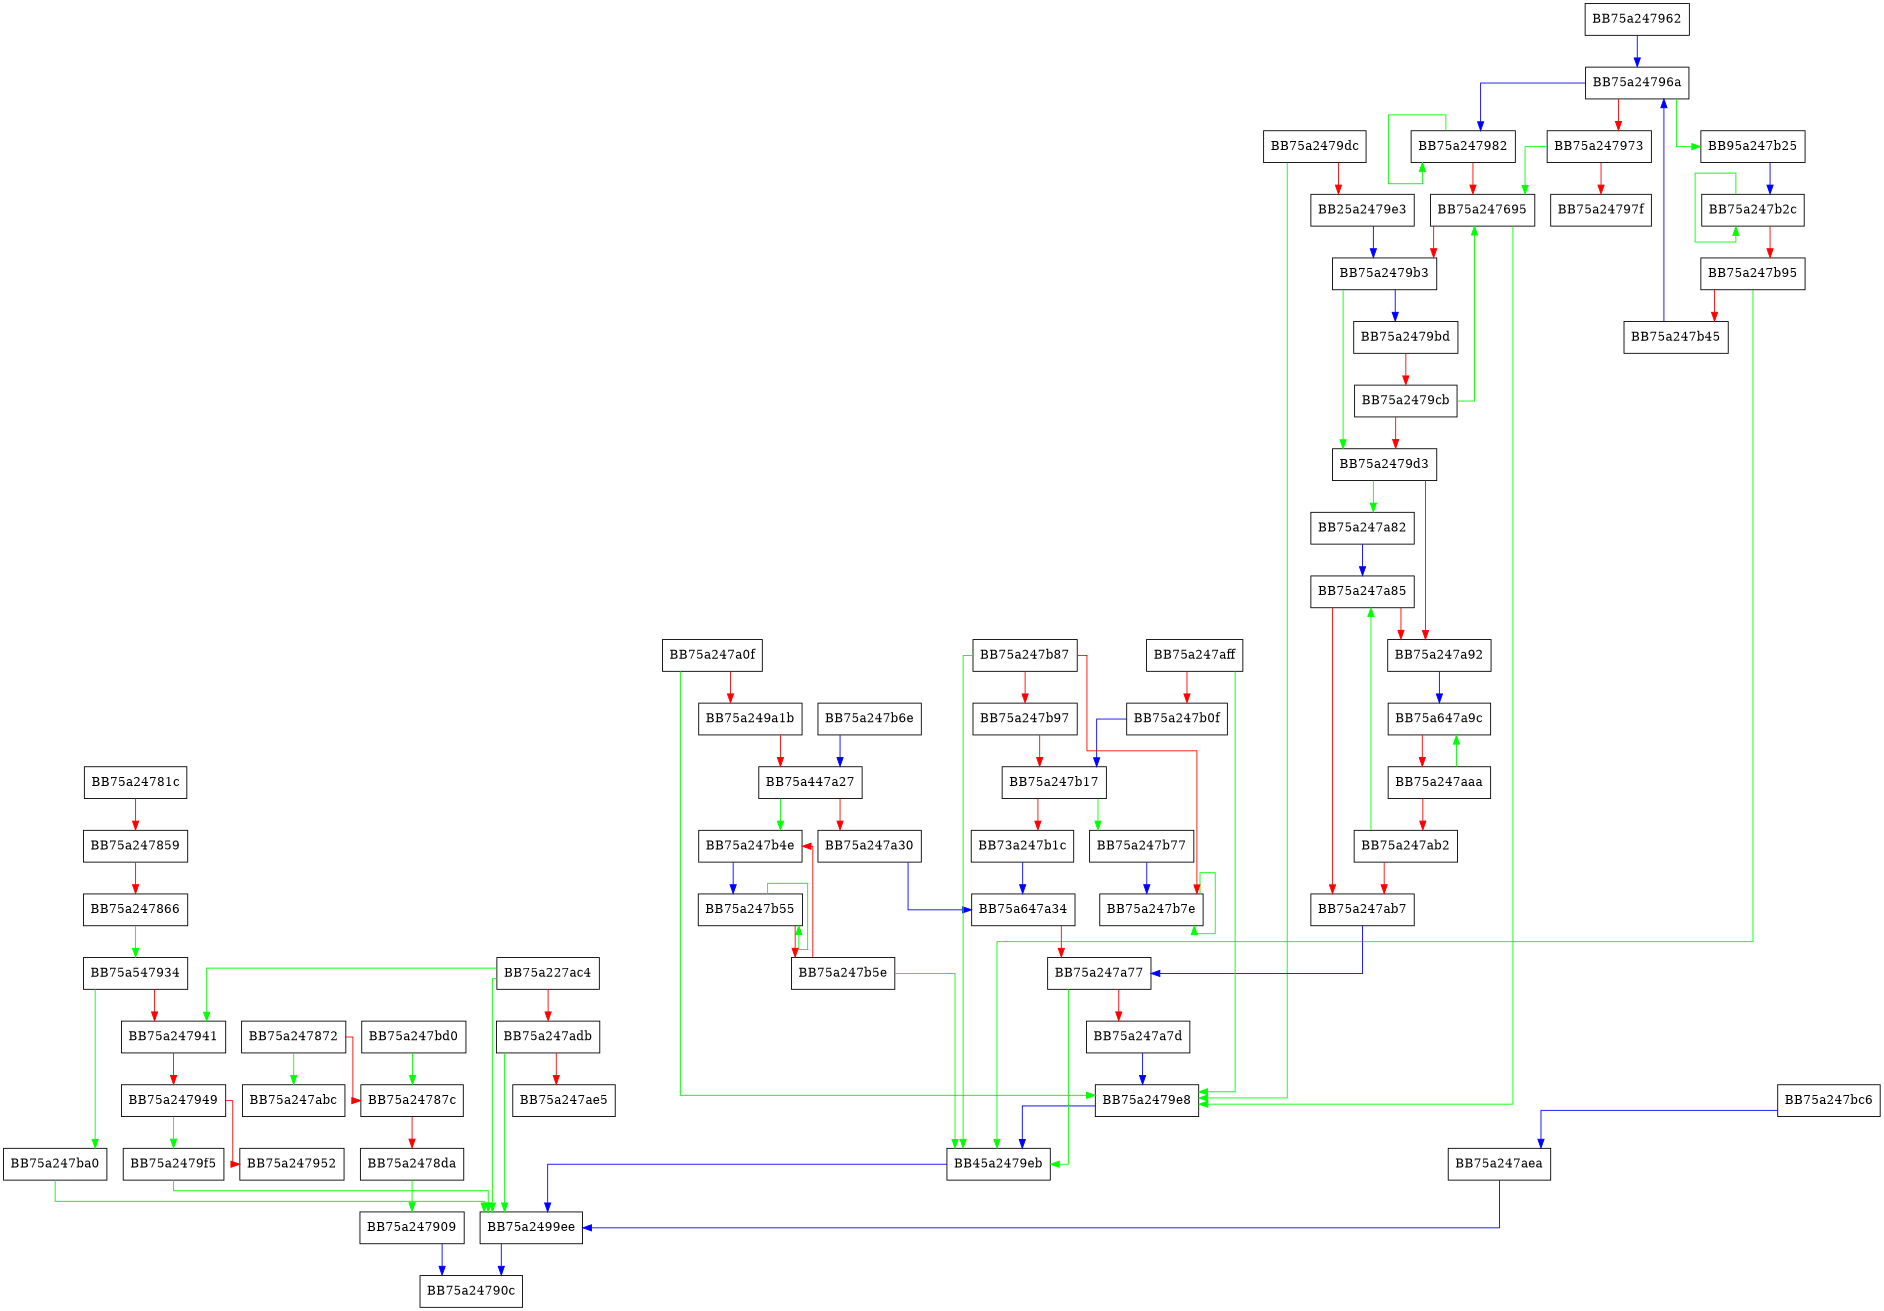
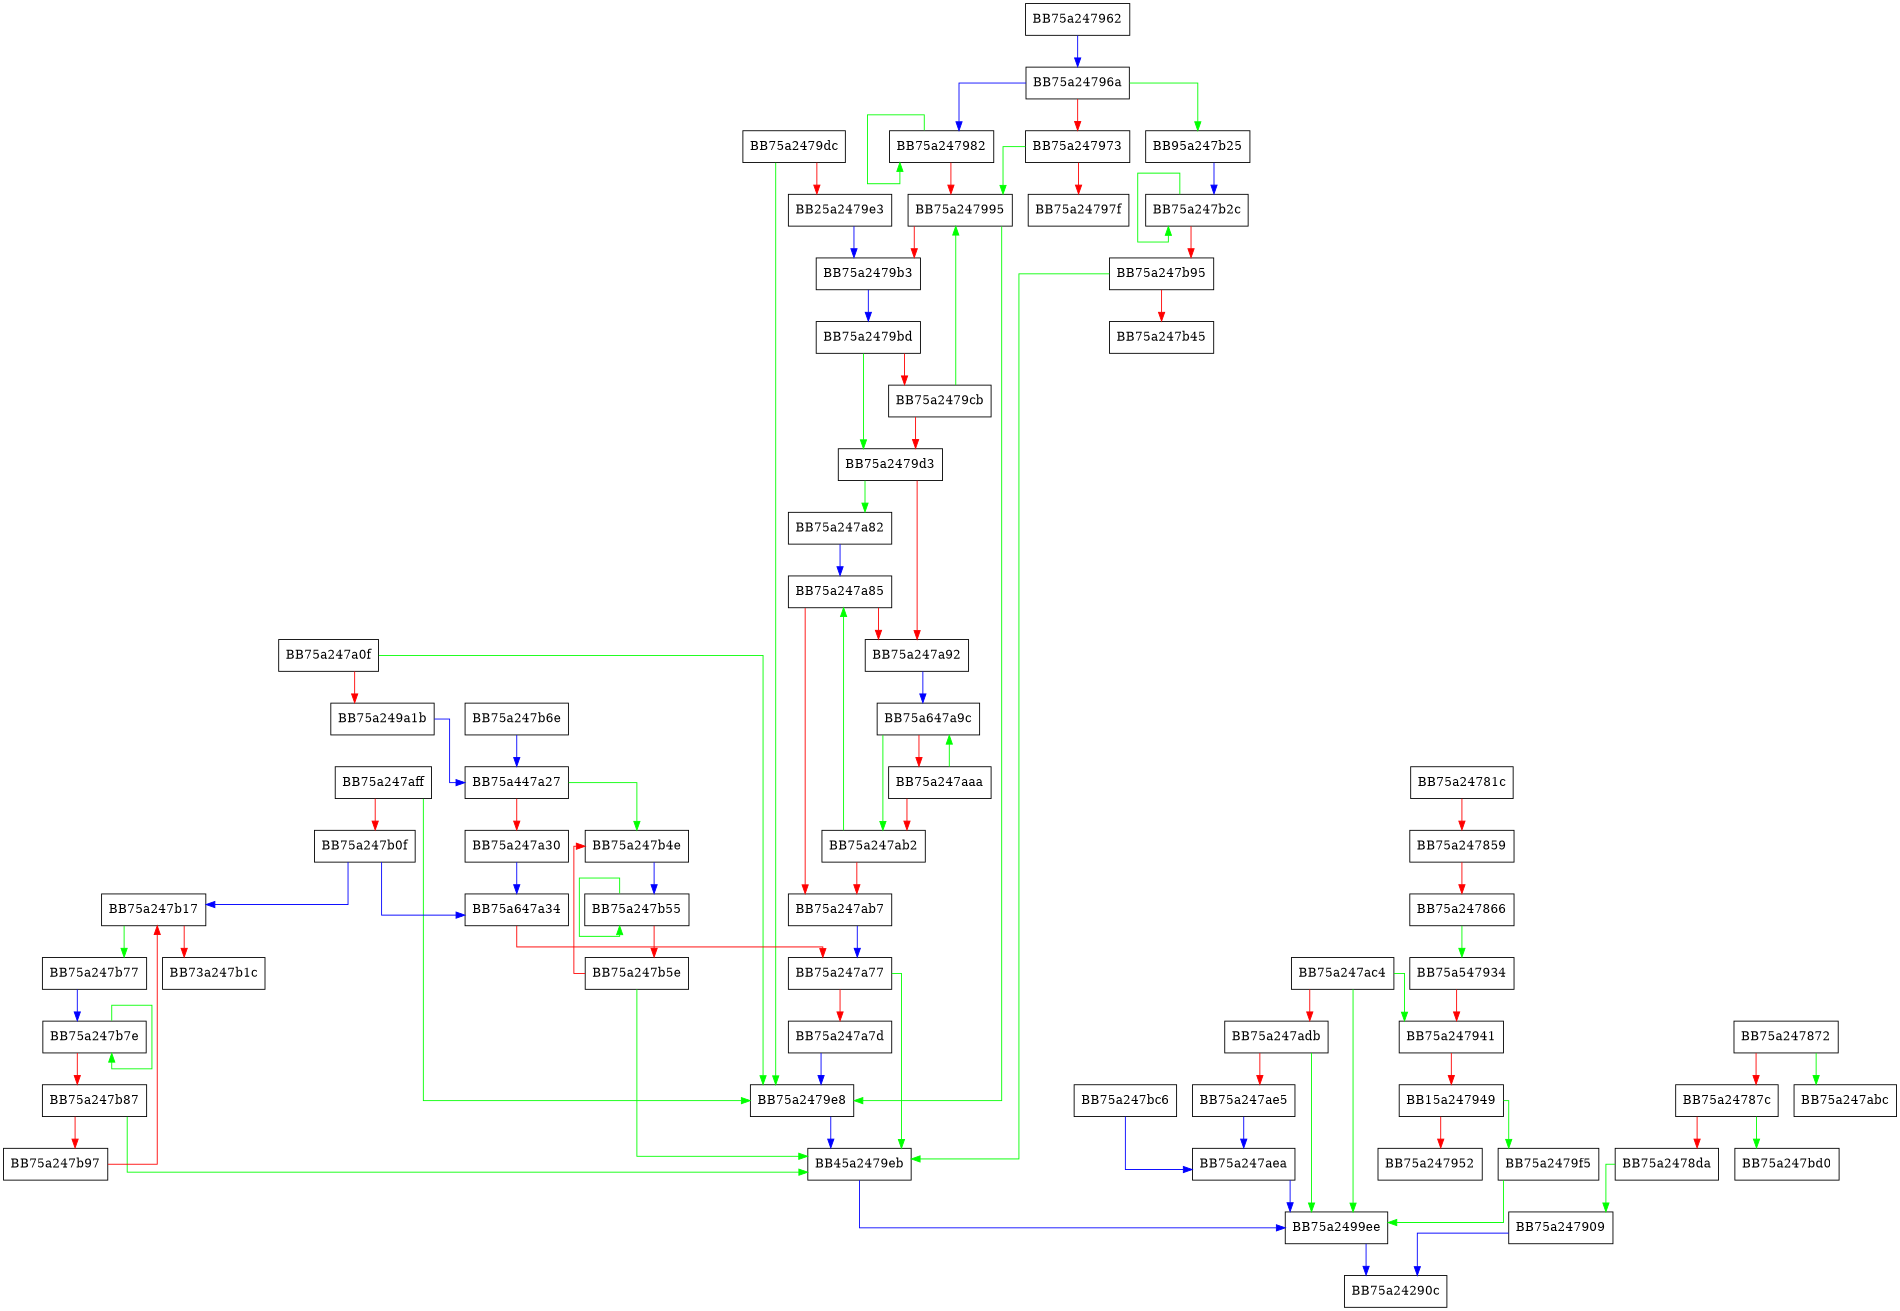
node "BB75a247695": label "BB75a247695" -> "BB75a247995"
edge "BB75a247b45" -> "BB75a24796a": removed
edge "BB75a2479b3" -> "BB75a2479d3": now "BB75a2479bd" -> "BB75a2479d3"
edge "BB75a249a1b" -> "BB75a447a27": color red -> blue
edge "BB75a247b87" -> "BB75a247b7e": reversed
edge "BB75a647a9c" -> "BB75a247ab2": added
edge "BB73a247b1c" -> "BB75a647a34": now "BB75a247b0f" -> "BB75a647a34"
node "BB75a227ac4": label "BB75a227ac4" -> "BB75a247ac4"
edge "BB75a247bd0" -> "BB75a24787c": reversed
node "BB75a247949": label "BB75a247949" -> "BB15a247949"
edge "BB75a247ae5" -> "BB75a247aea": added
node "BB75a247ba0": removed
node "BB75a24790c": label "BB75a24790c" -> "BB75a24290c"
